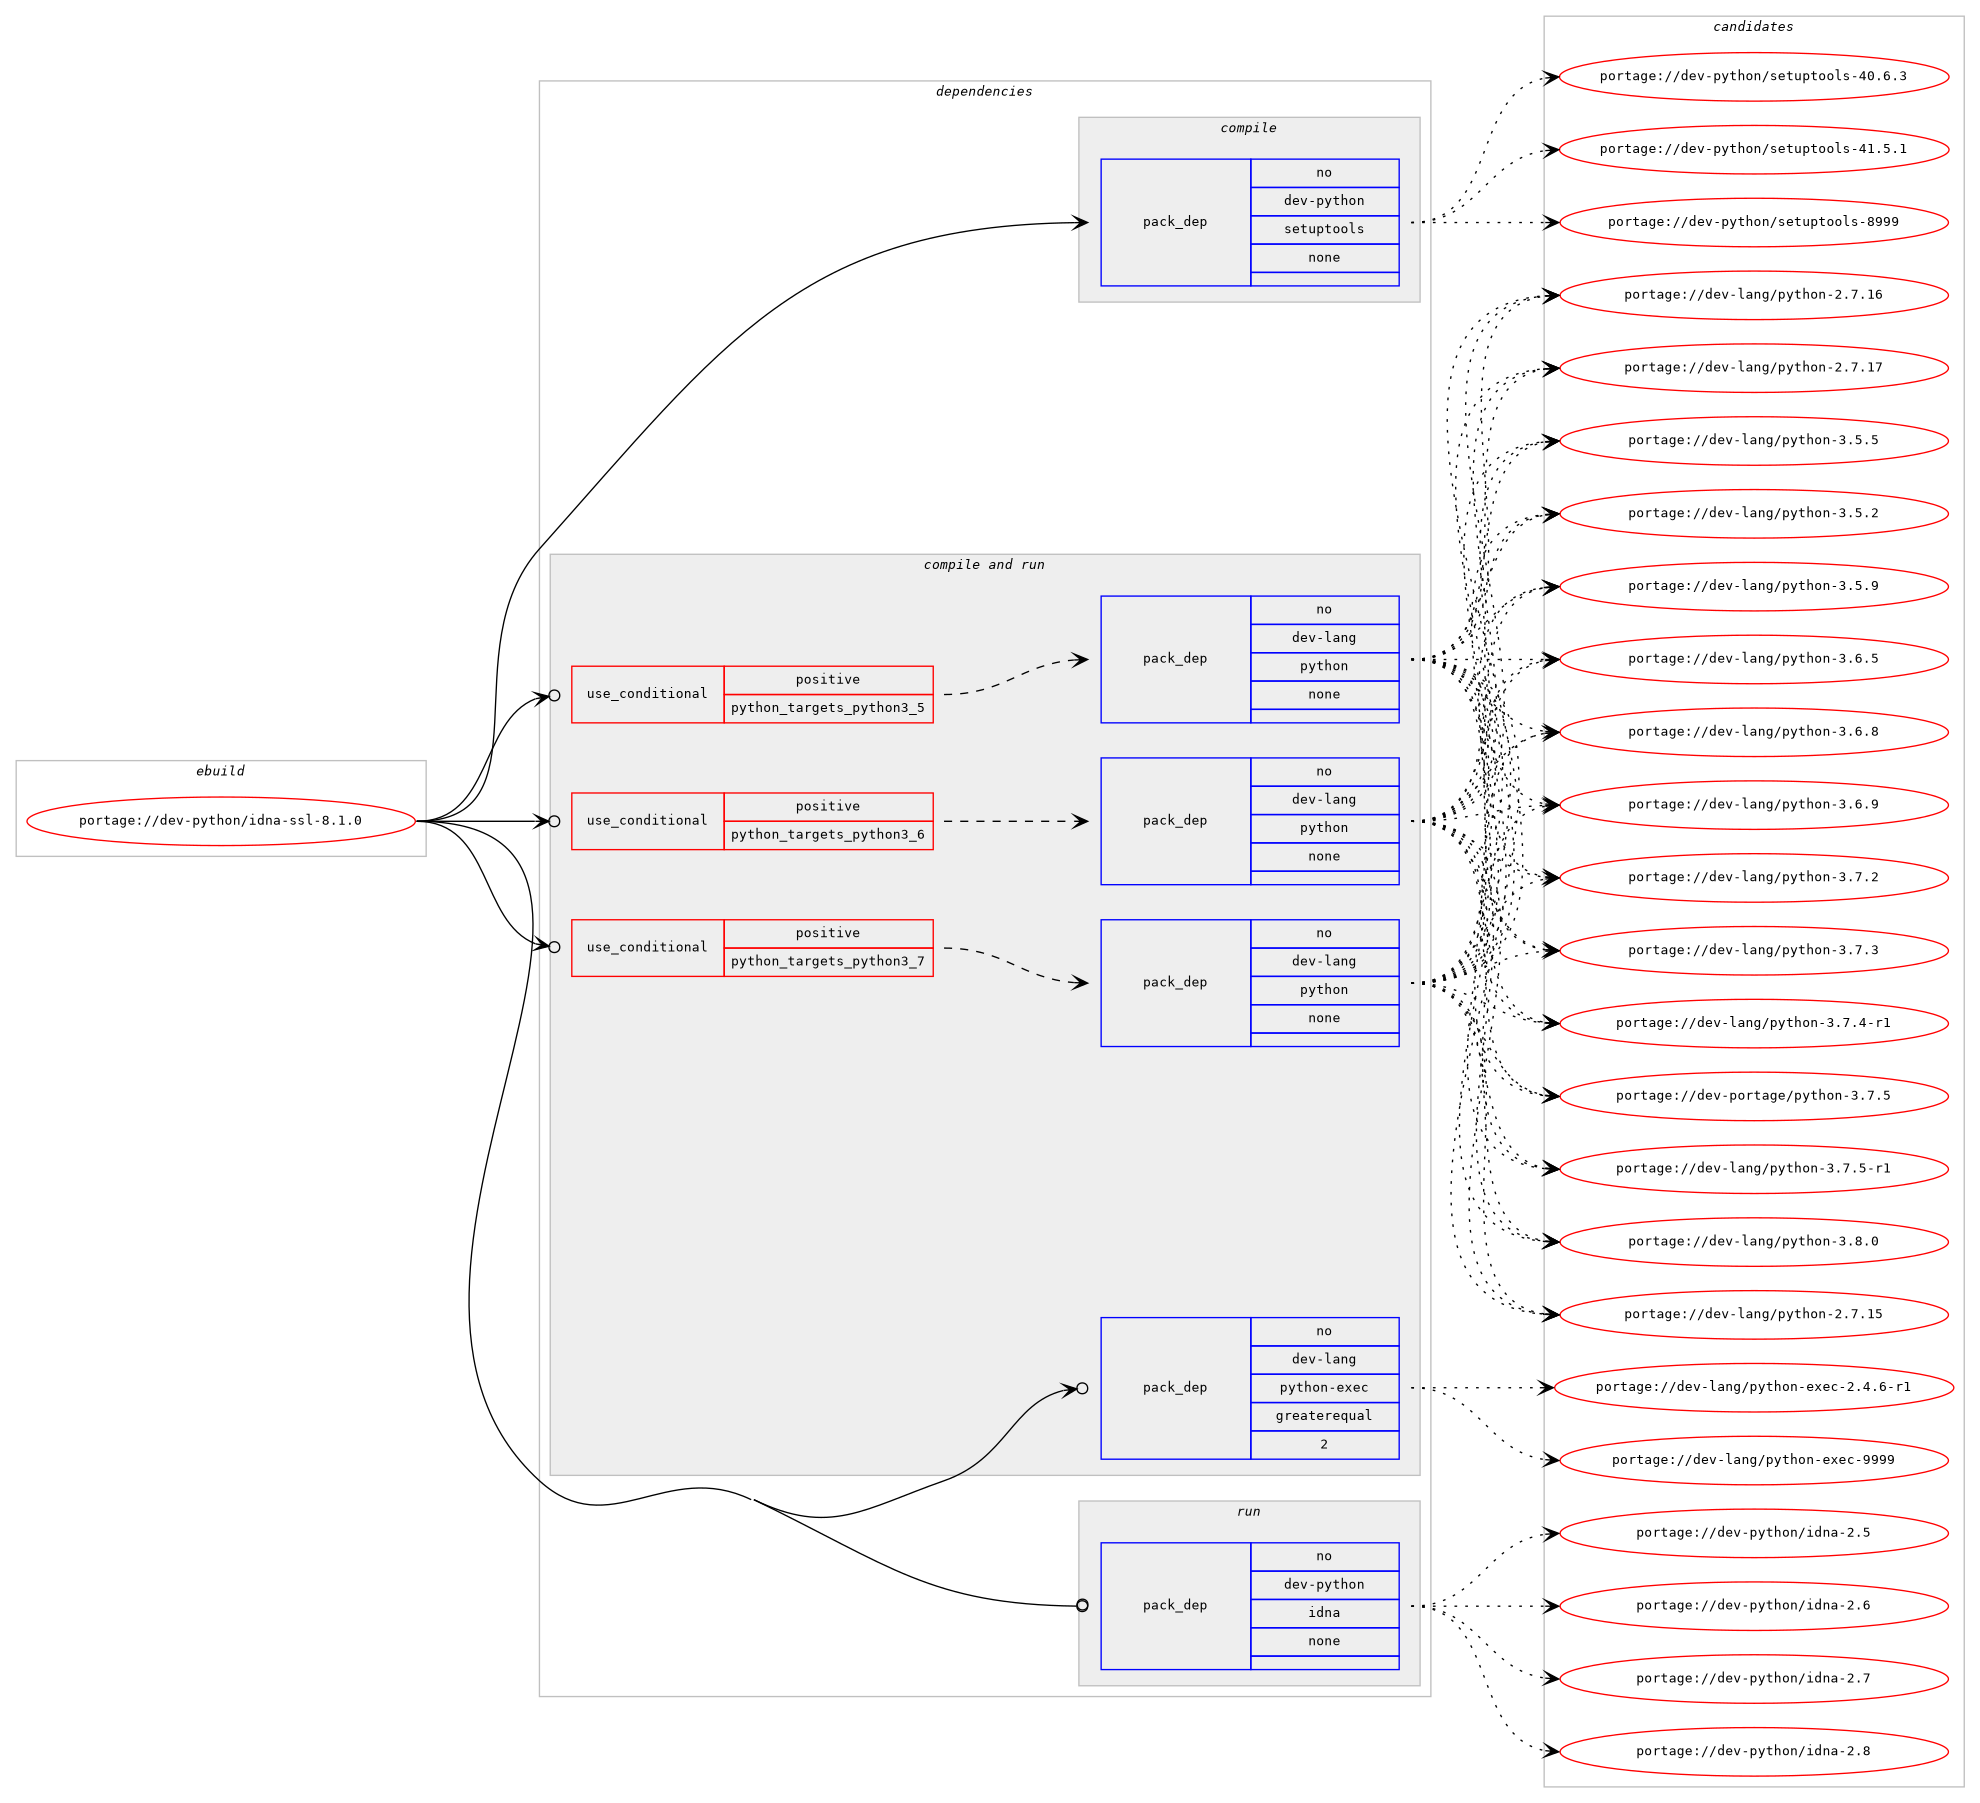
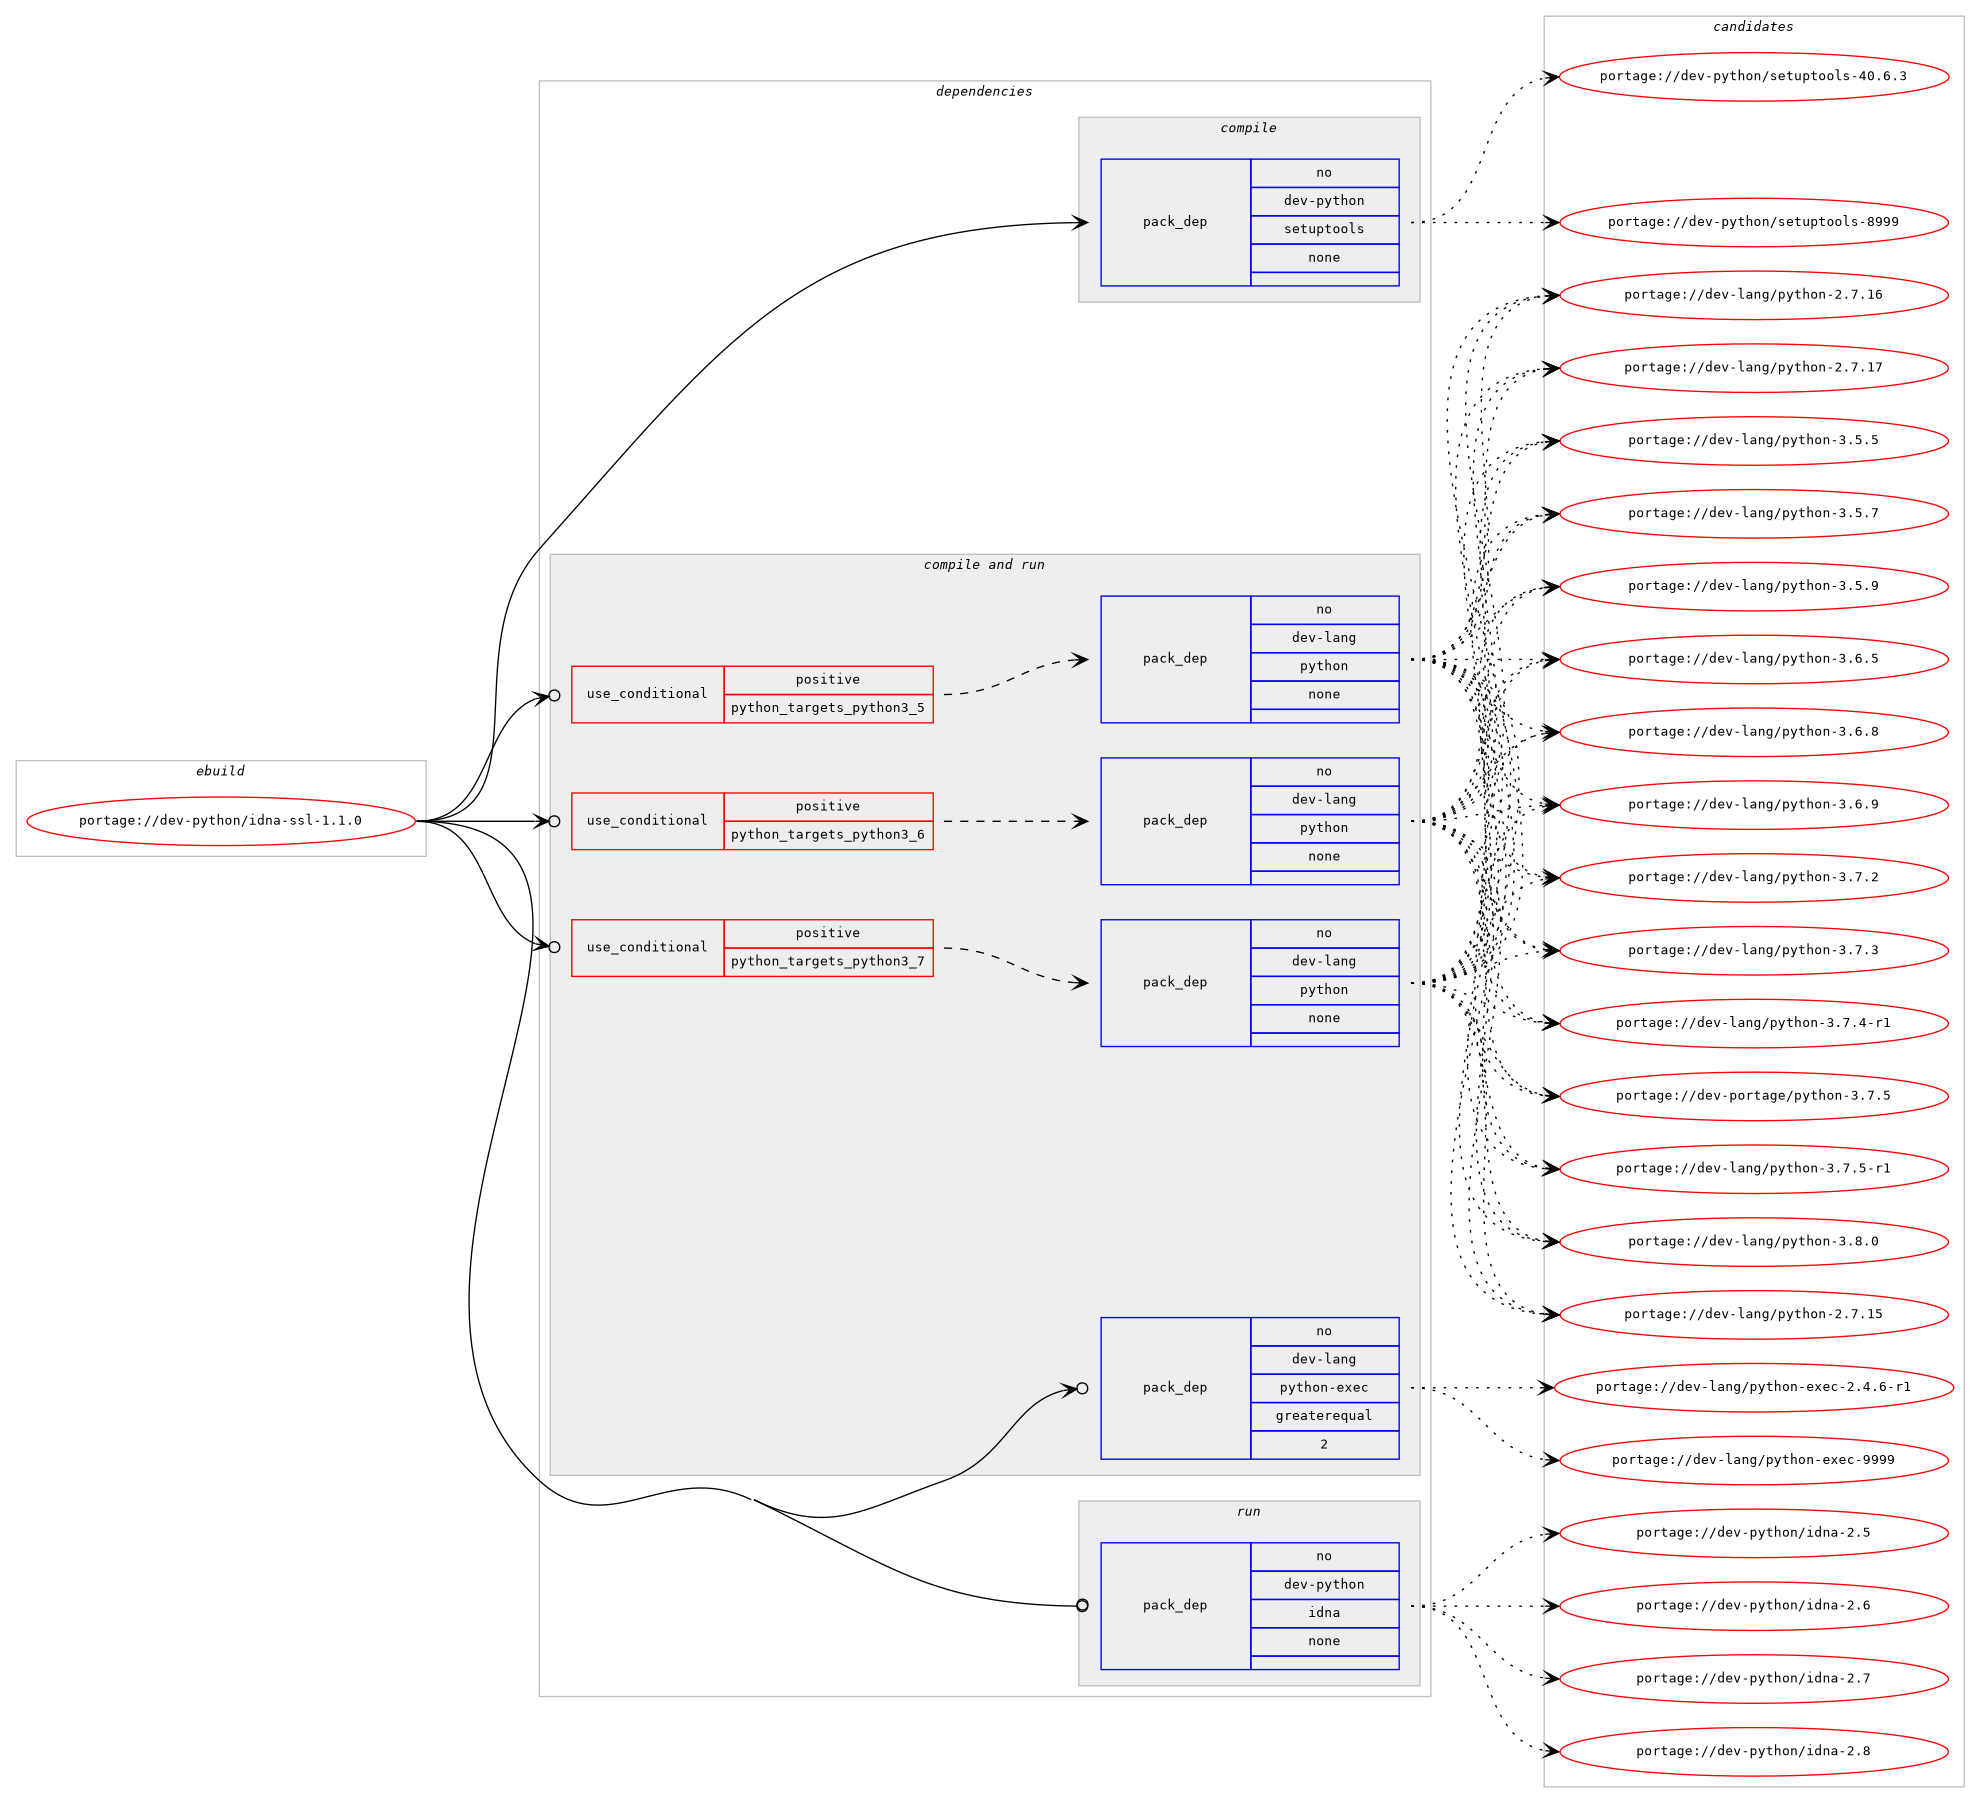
node "portage://dev-python/setuptools-41.5.1": removed
node "portage://dev-lang/python-3.5.2": label "portage://dev-lang/python-3.5.2" -> "portage://dev-lang/python-3.5.7"
node "portage://dev-python/idna-ssl-8.1.0": label "portage://dev-python/idna-ssl-8.1.0" -> "portage://dev-python/idna-ssl-1.1.0"
